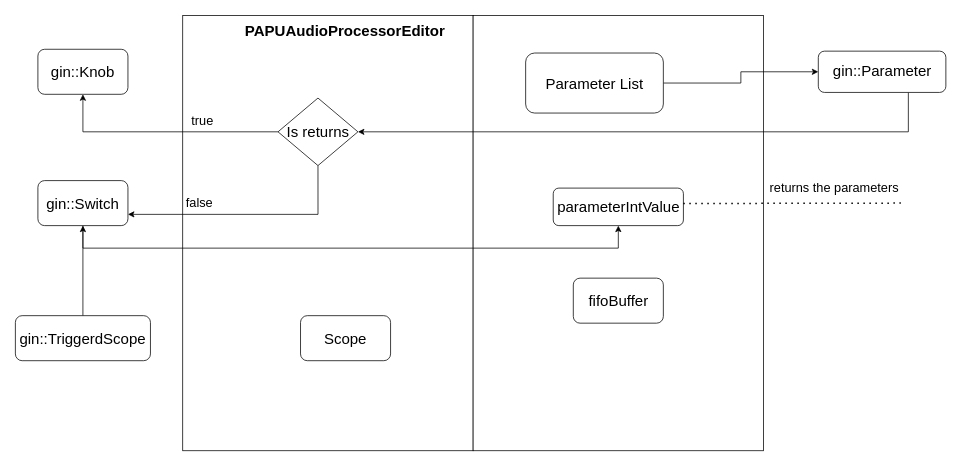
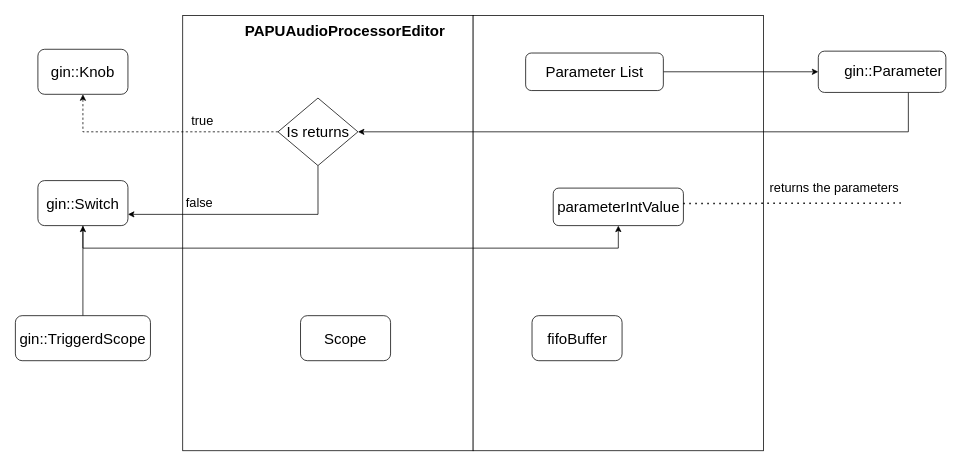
node "gin::Parameter": moved (882, 70) -> (893, 70)
node "Parameter List": size 138x60 -> 138x38
edge "Is returns" -> "gin::Knob": style solid -> dashed
node "fifoBuffer": moved (618, 300) -> (577, 338)
